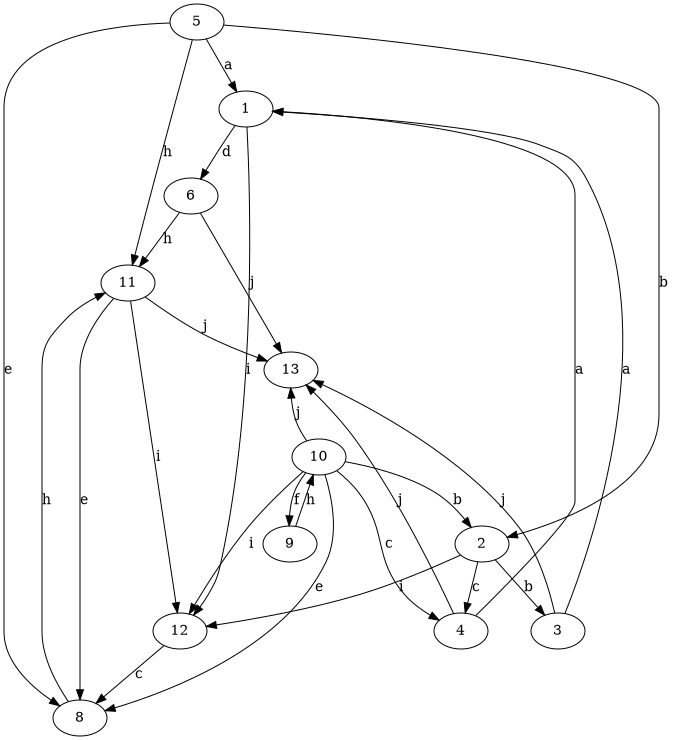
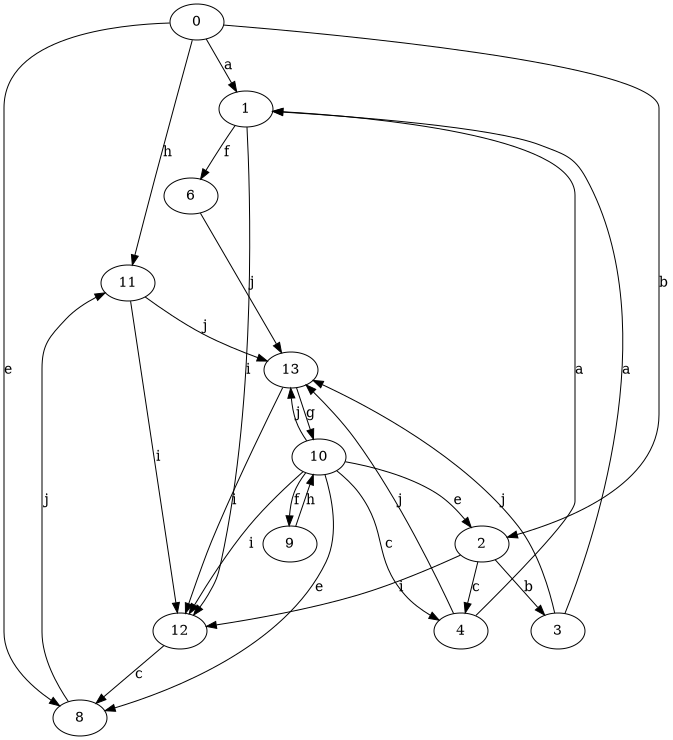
node "5": label "5" -> "0"
edge "1" -> "6": label "d" -> "f"
edge "6" -> "11": removed, label "h"
edge "13" -> "10": added, label "g"
edge "13" -> "12": added, label "i"
edge "11" -> "8": removed, label "e"
edge "8" -> "11": label "h" -> "j"
edge "10" -> "2": label "b" -> "e"
